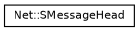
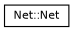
node "Net::SMessageHead": label "Net::SMessageHead" -> "Net::Net"
